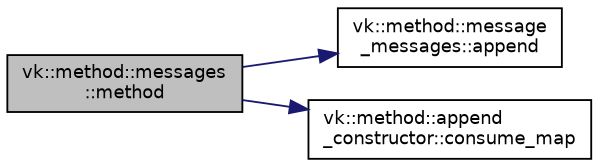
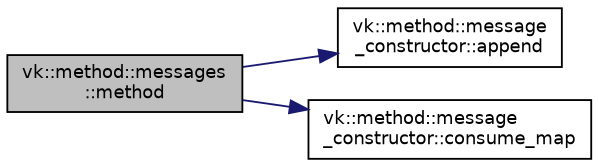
node "vk::method::message _messages::append": label "vk::method::message _messages::append" -> "vk::method::message _constructor::append"
node "vk::method::append _constructor::consume_map": label "vk::method::append _constructor::consume_map" -> "vk::method::message _constructor::consume_map"
